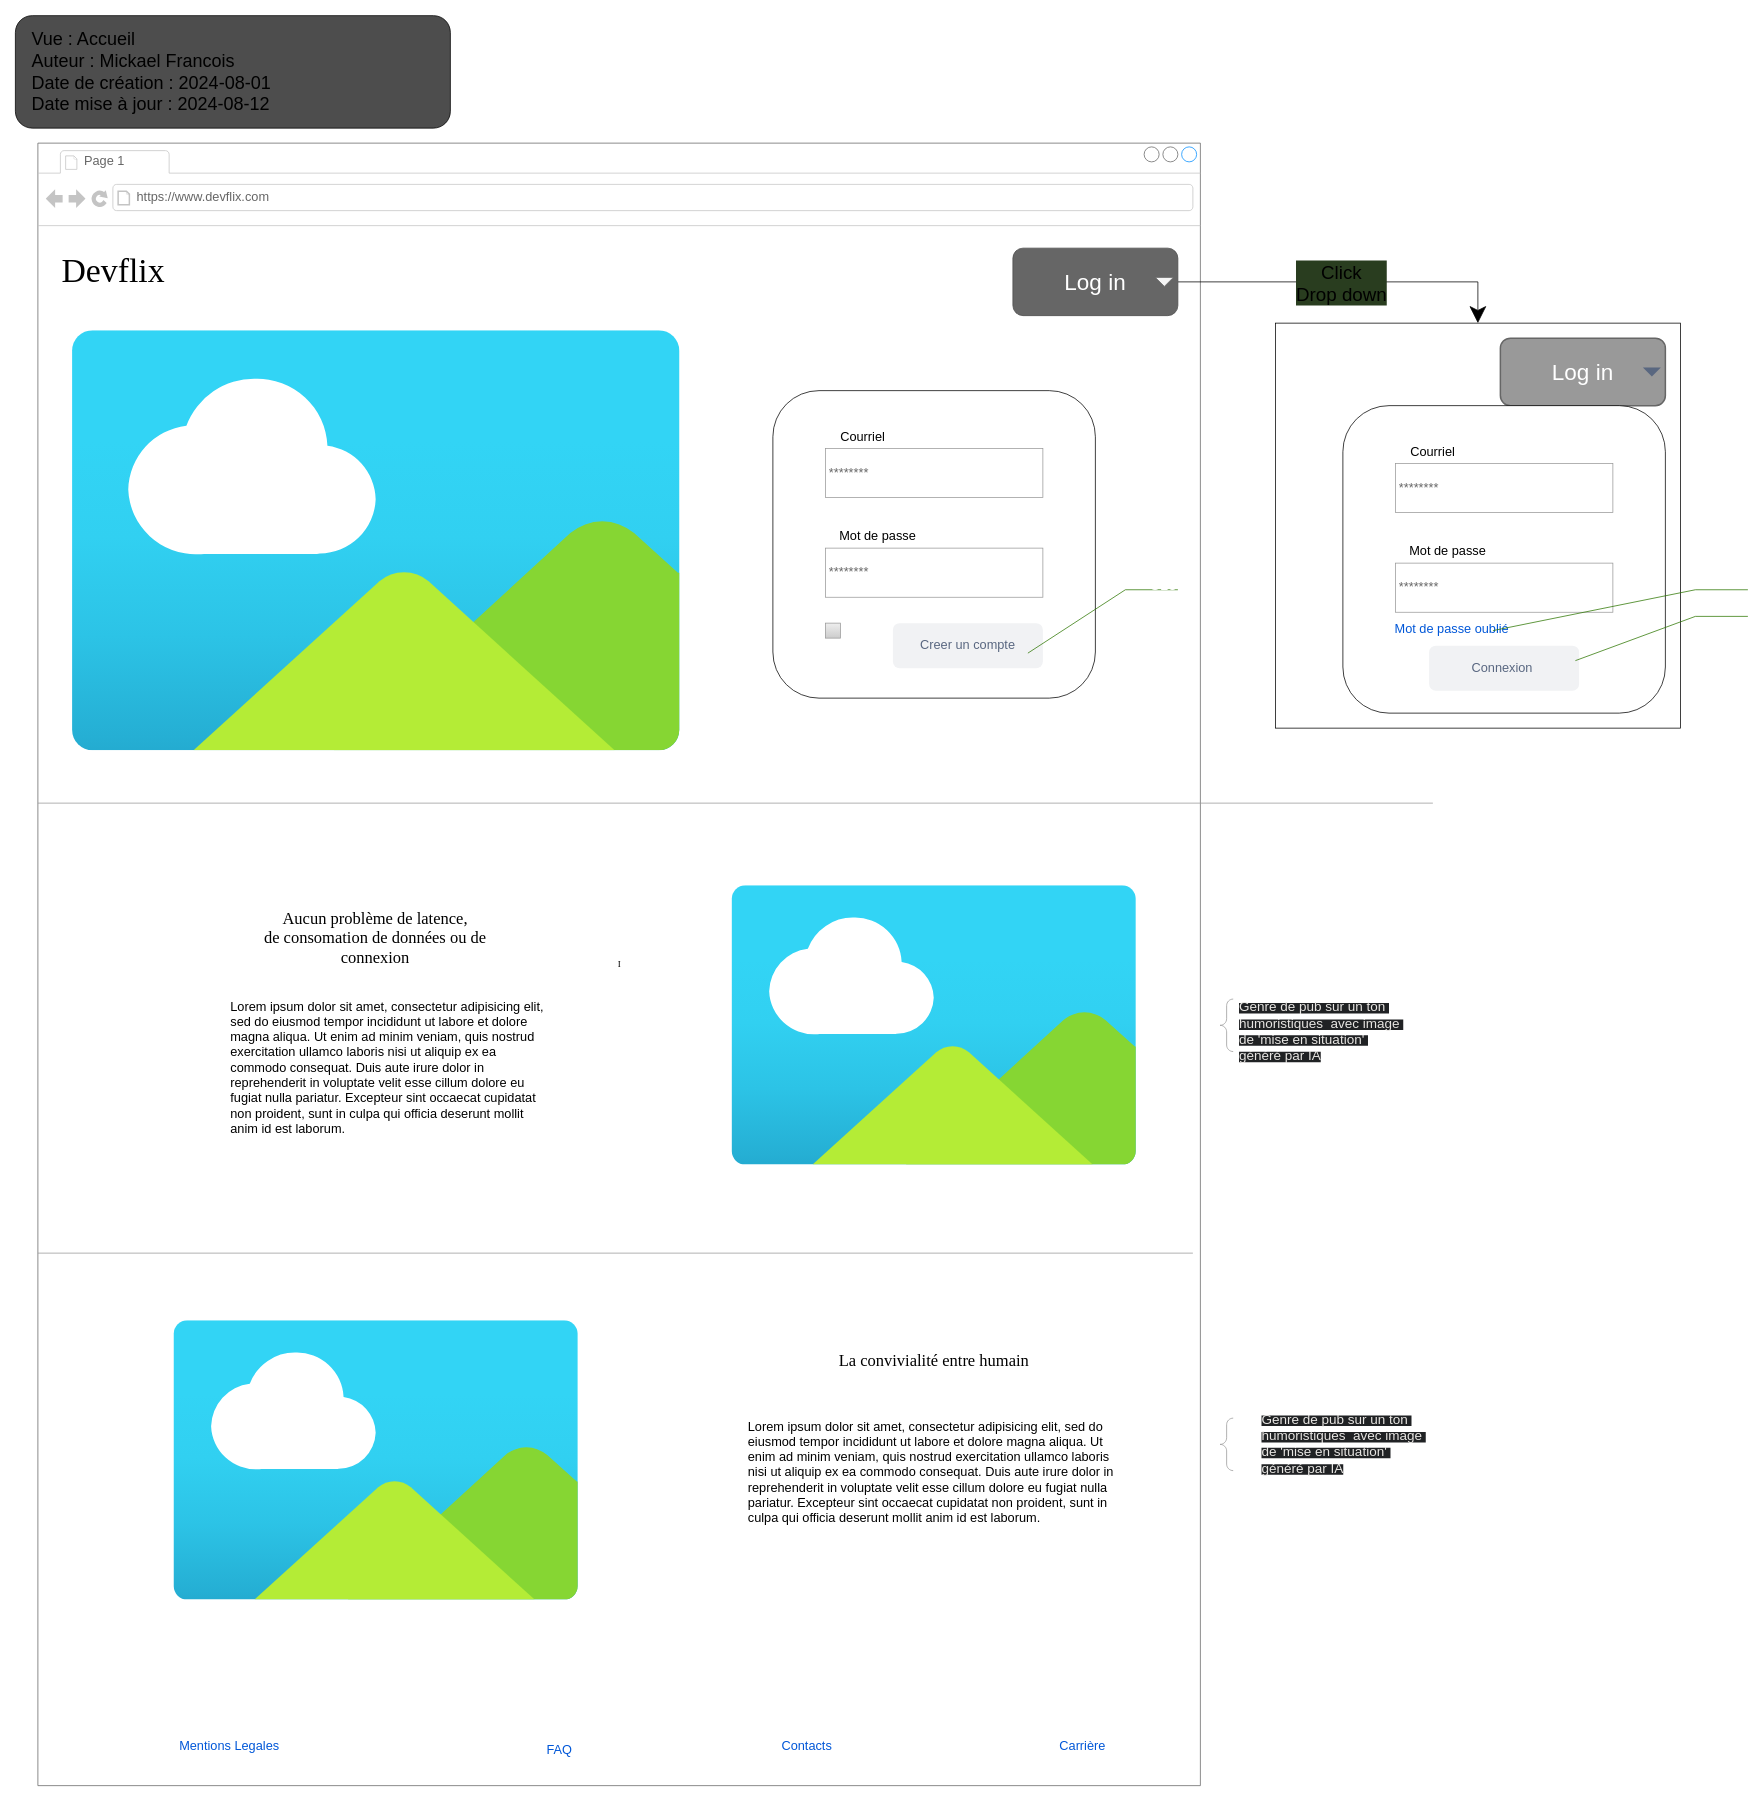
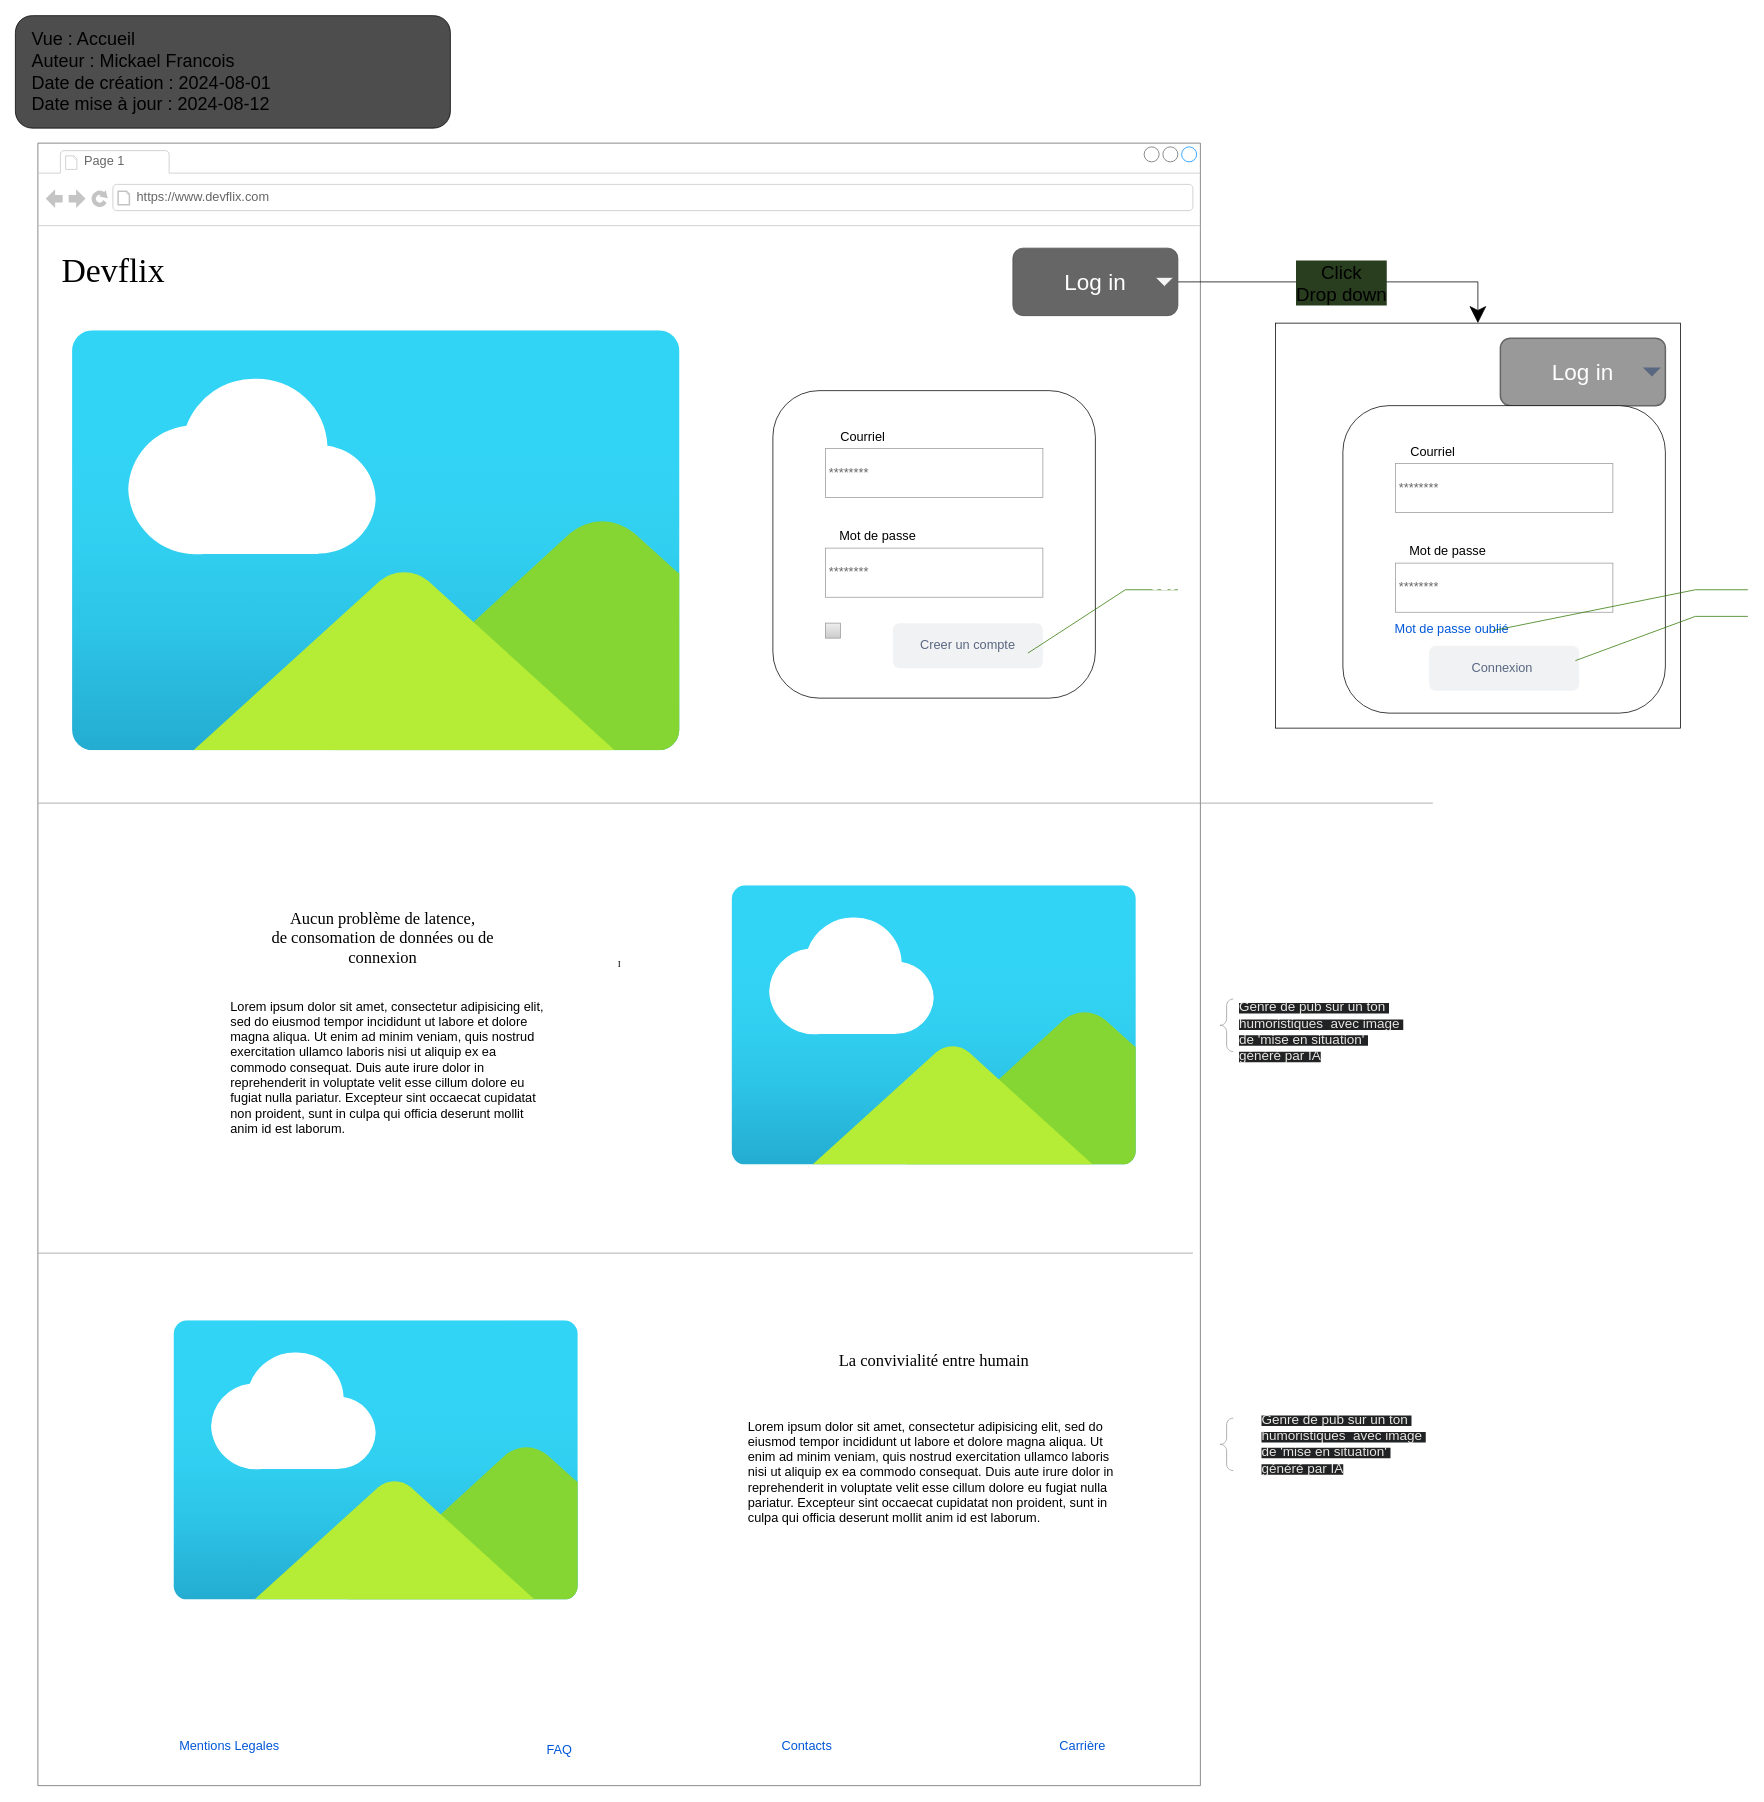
node "Aucun problème de latence, de consomation de données ou de connexion": moved (375, 934) -> (383, 934)
